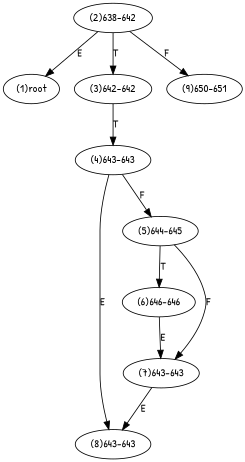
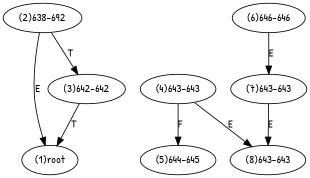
node "(2)638-642": label "(2)638-642" -> "(2)638-692"
node "(9)650-651": removed
edge "(3)642-642" -> "(4)643-643": now "(3)642-642" -> "(1)root"
edge "(5)644-645" -> "(6)646-646": removed, label "T"
edge "(5)644-645" -> "(7)643-643": removed, label "F"
